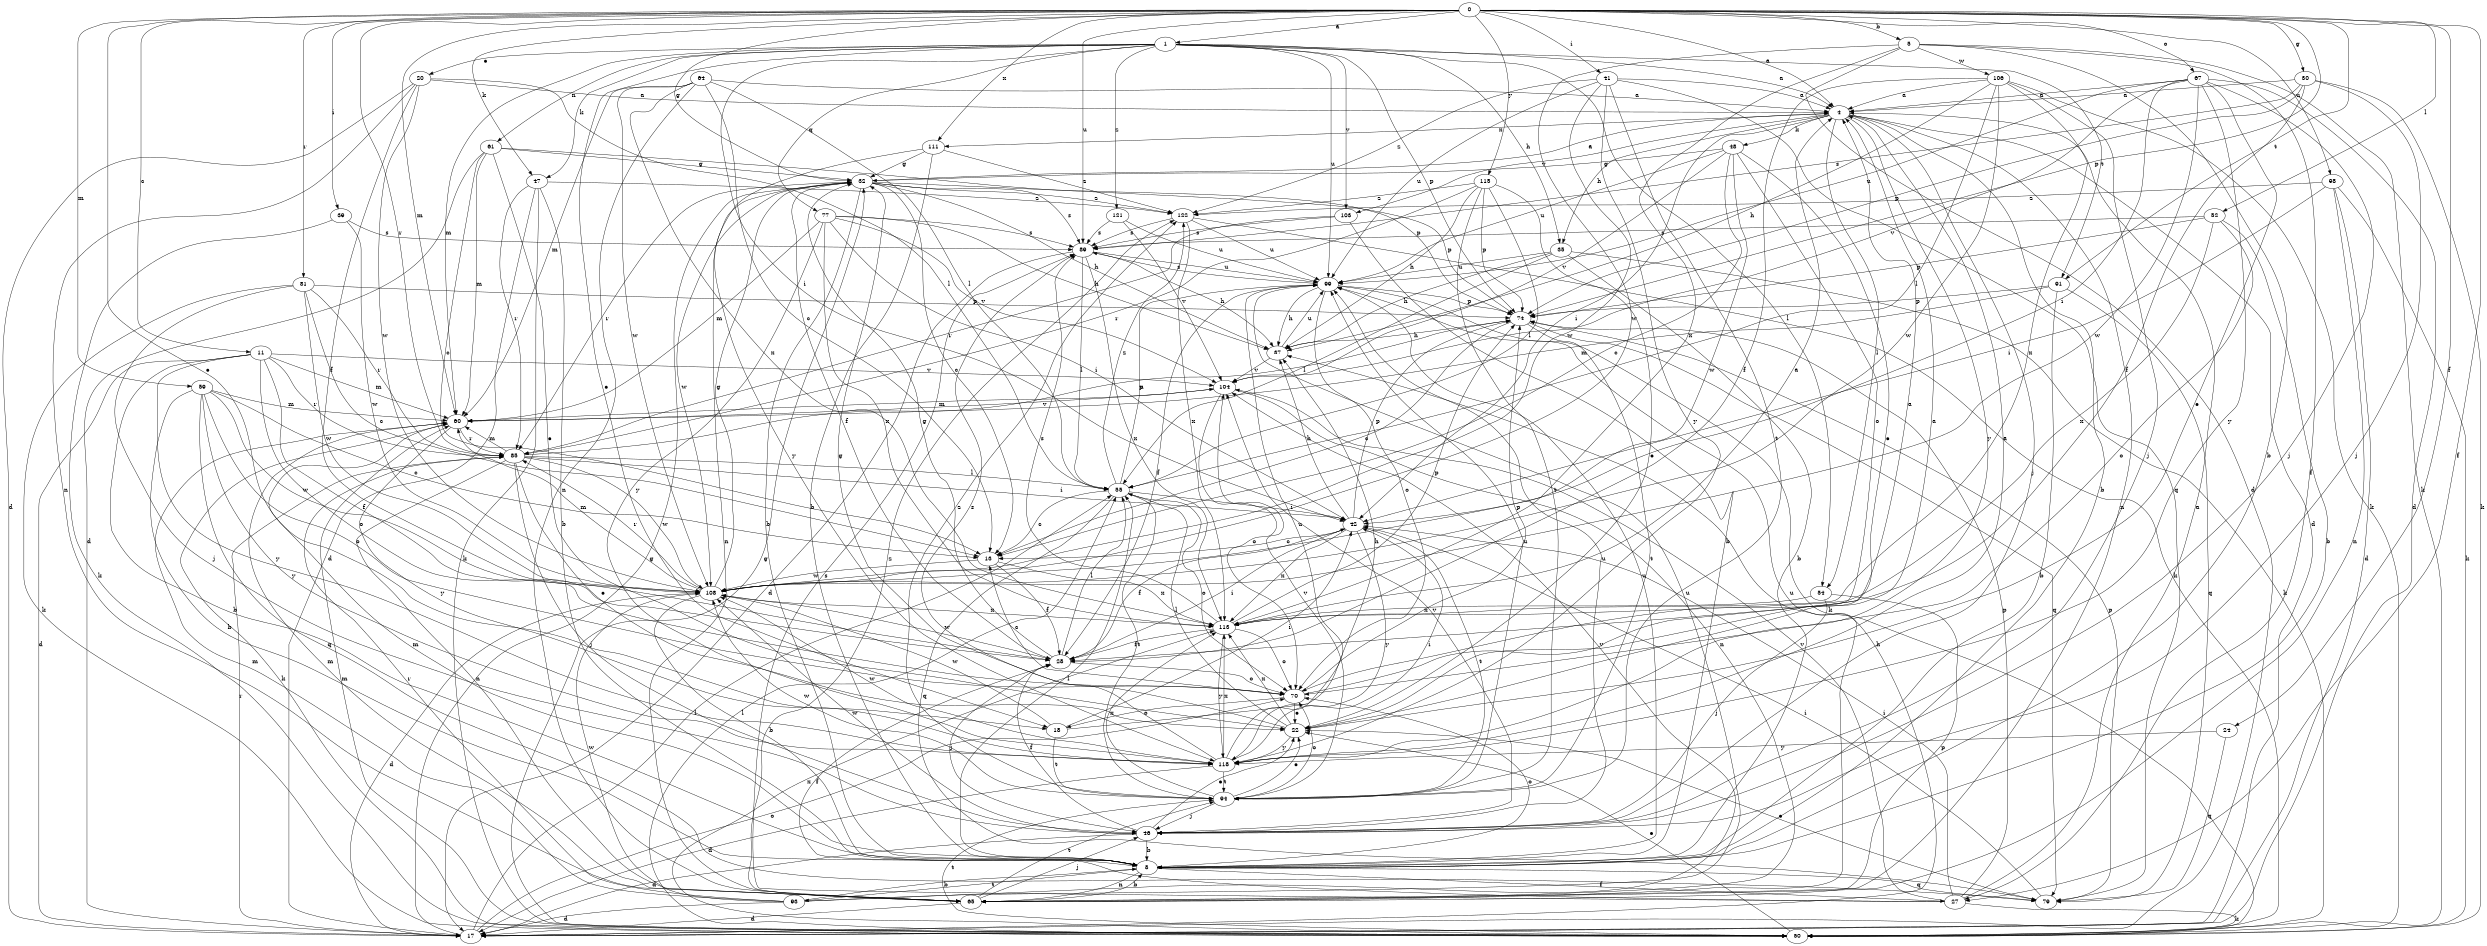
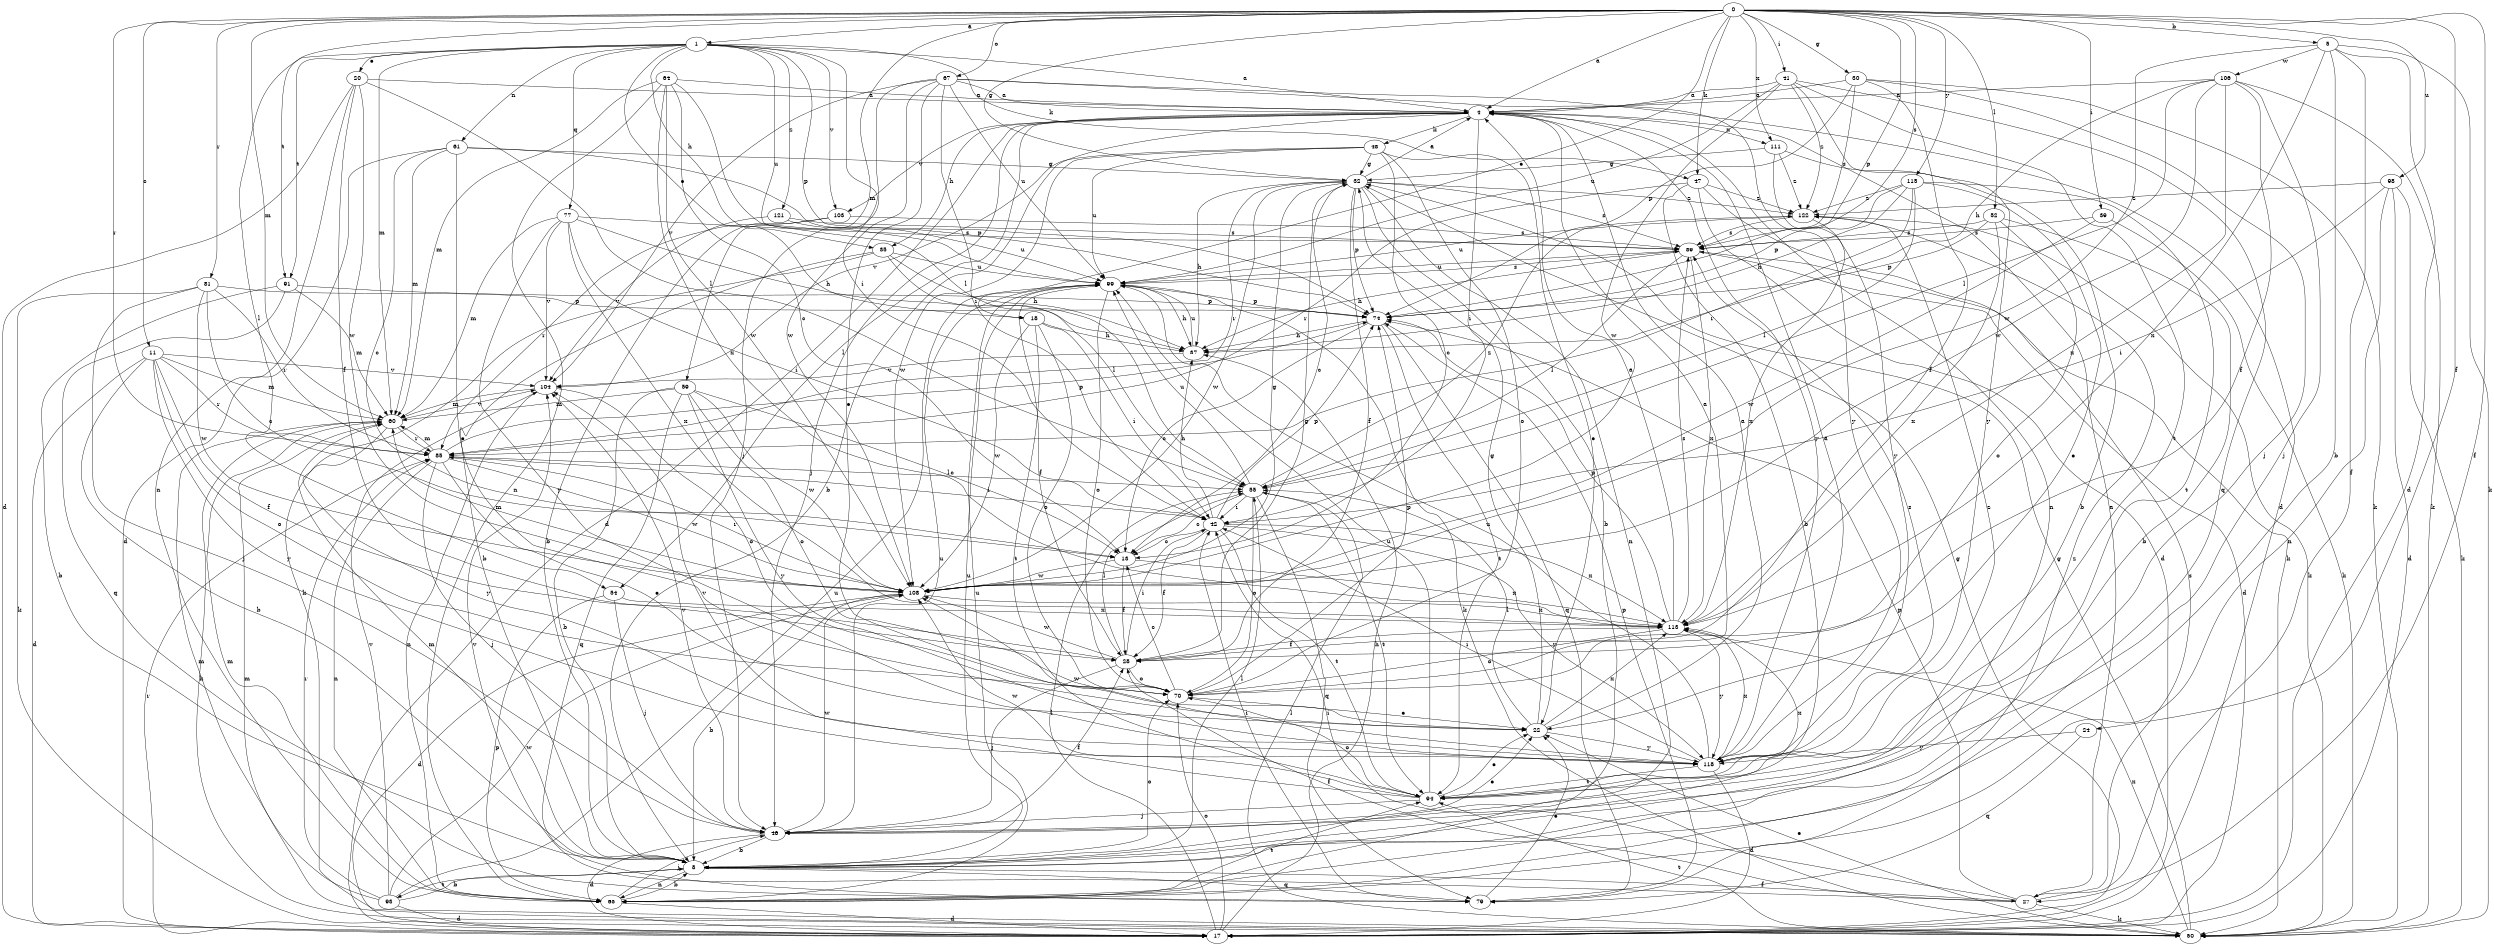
edge "0" -> "89": label "u" -> "s"
edge "70" -> "18": reversed
